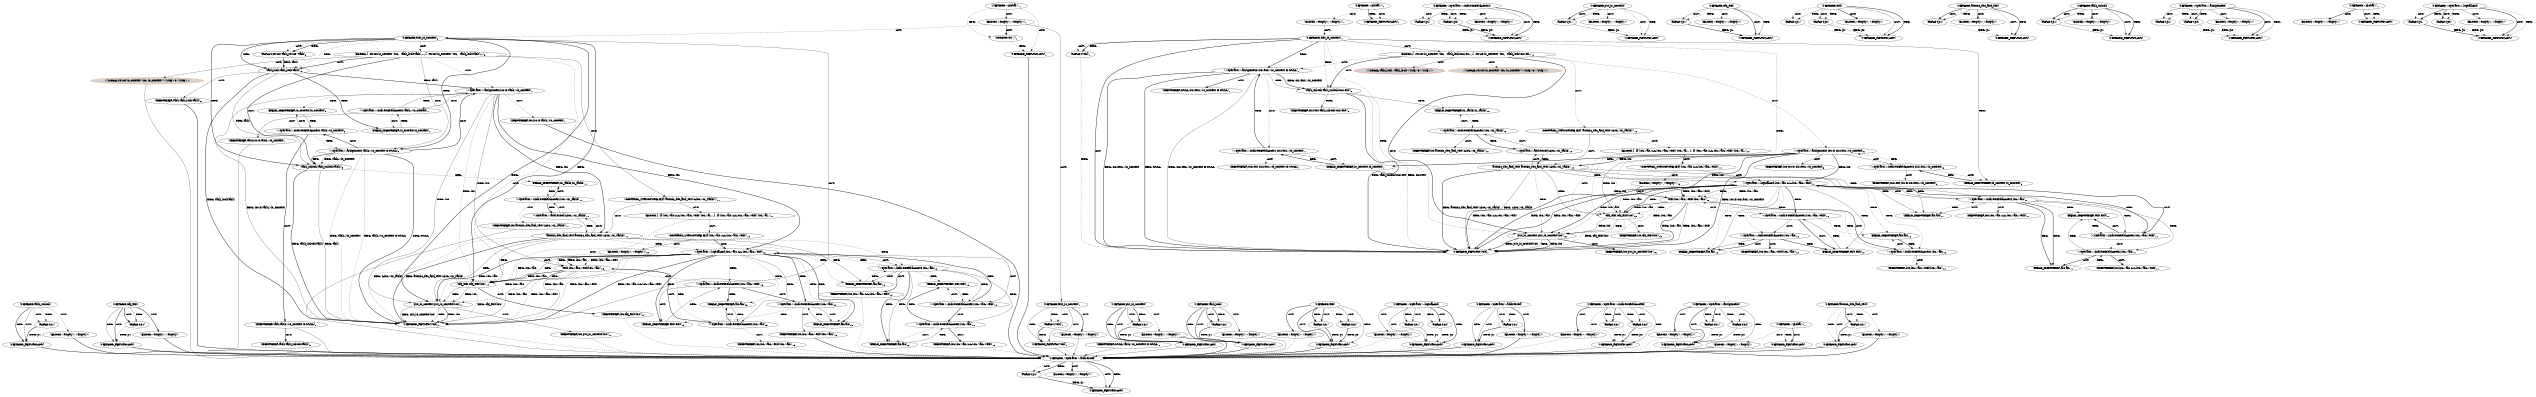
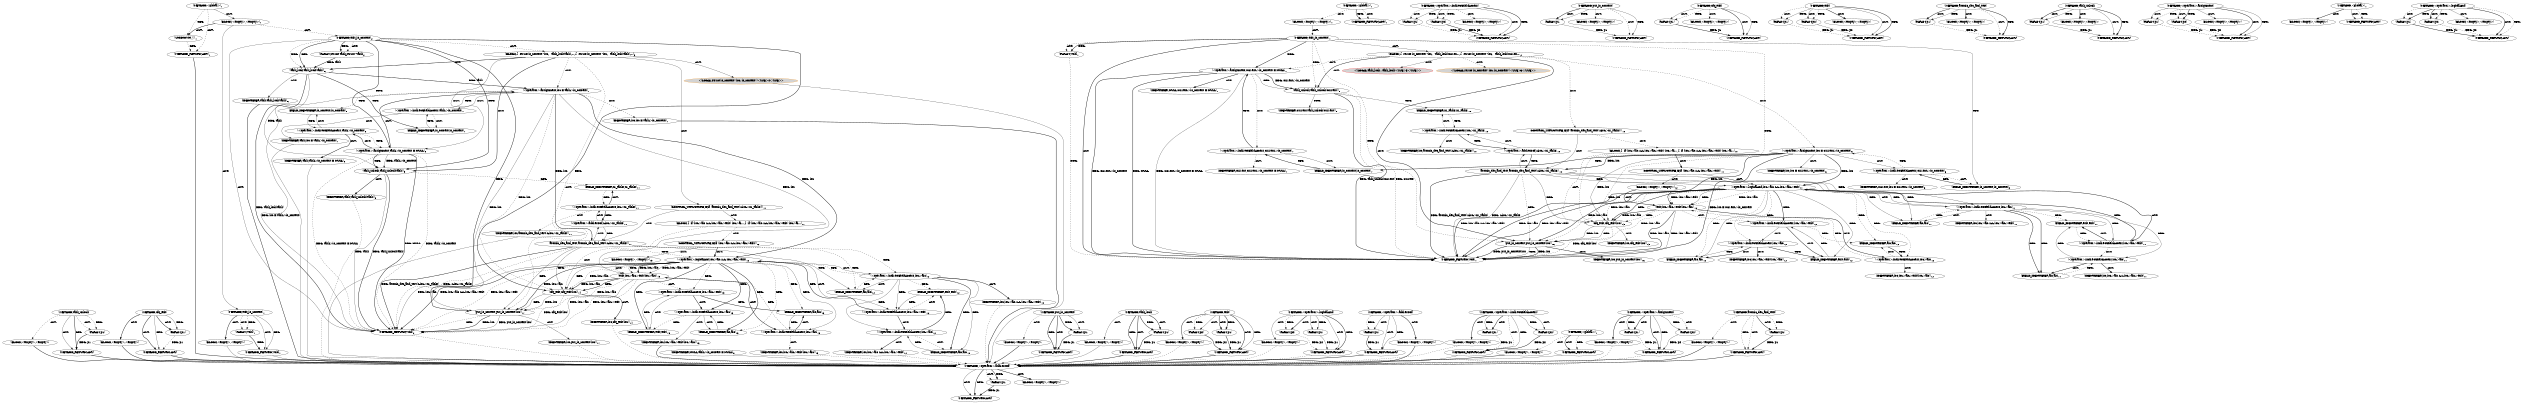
edge "(IDENTIFIER,task,task->io_context = NULL)" -> "(IDENTIFIER,task,task_unlock(task))": now "(task_unlock,task_unlock(task))" -> "(IDENTIFIER,task,task_unlock(task))"
